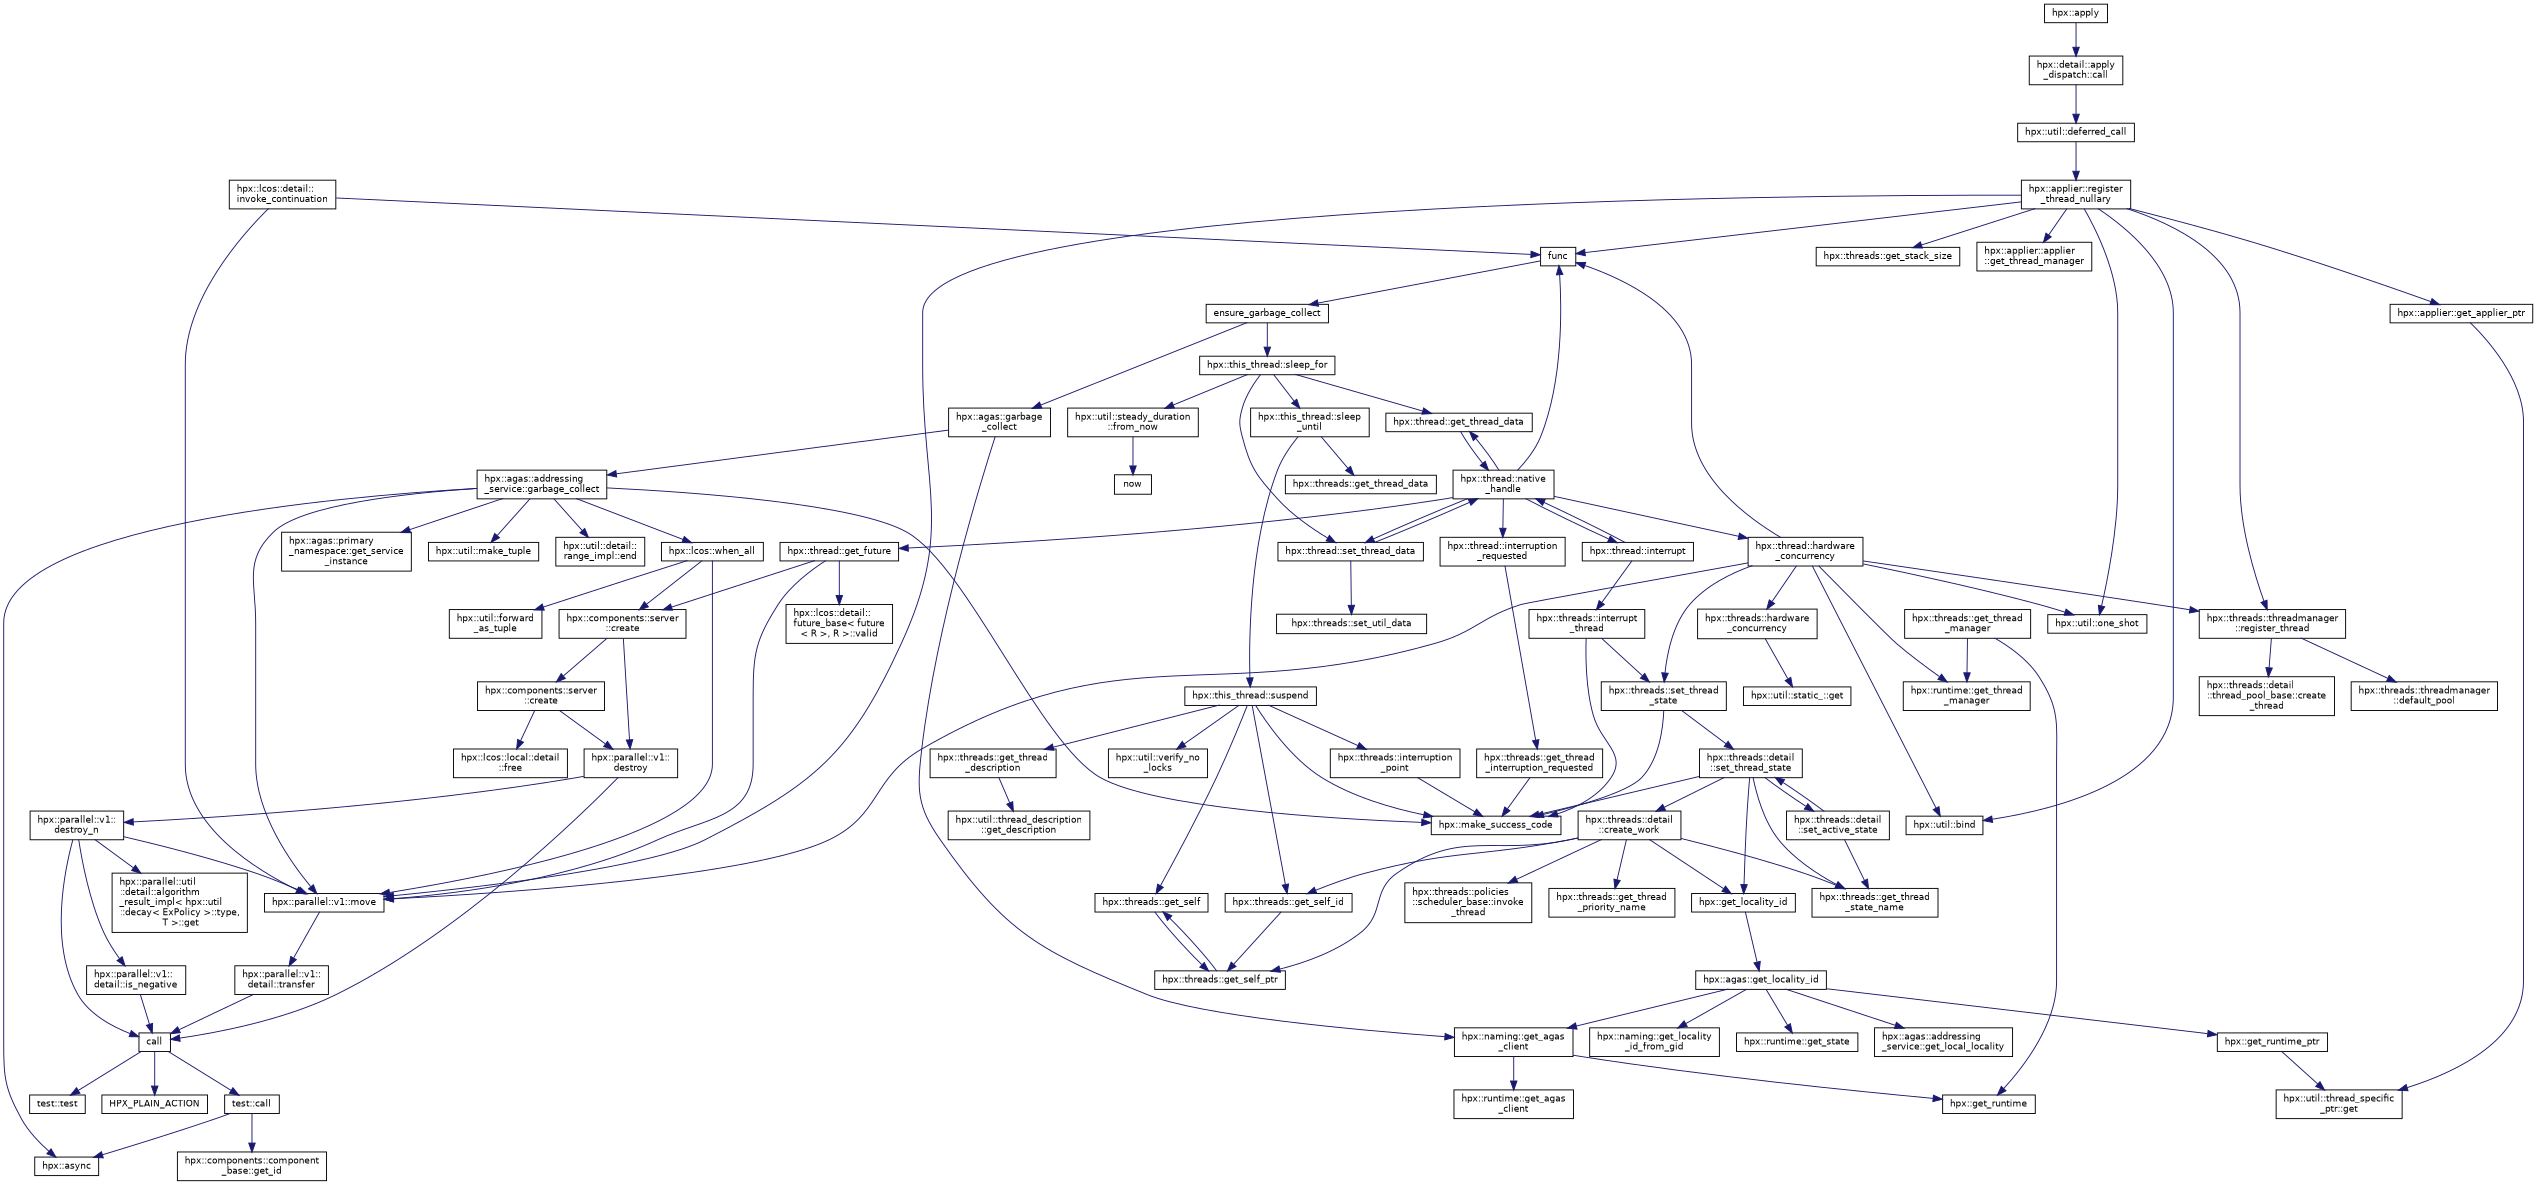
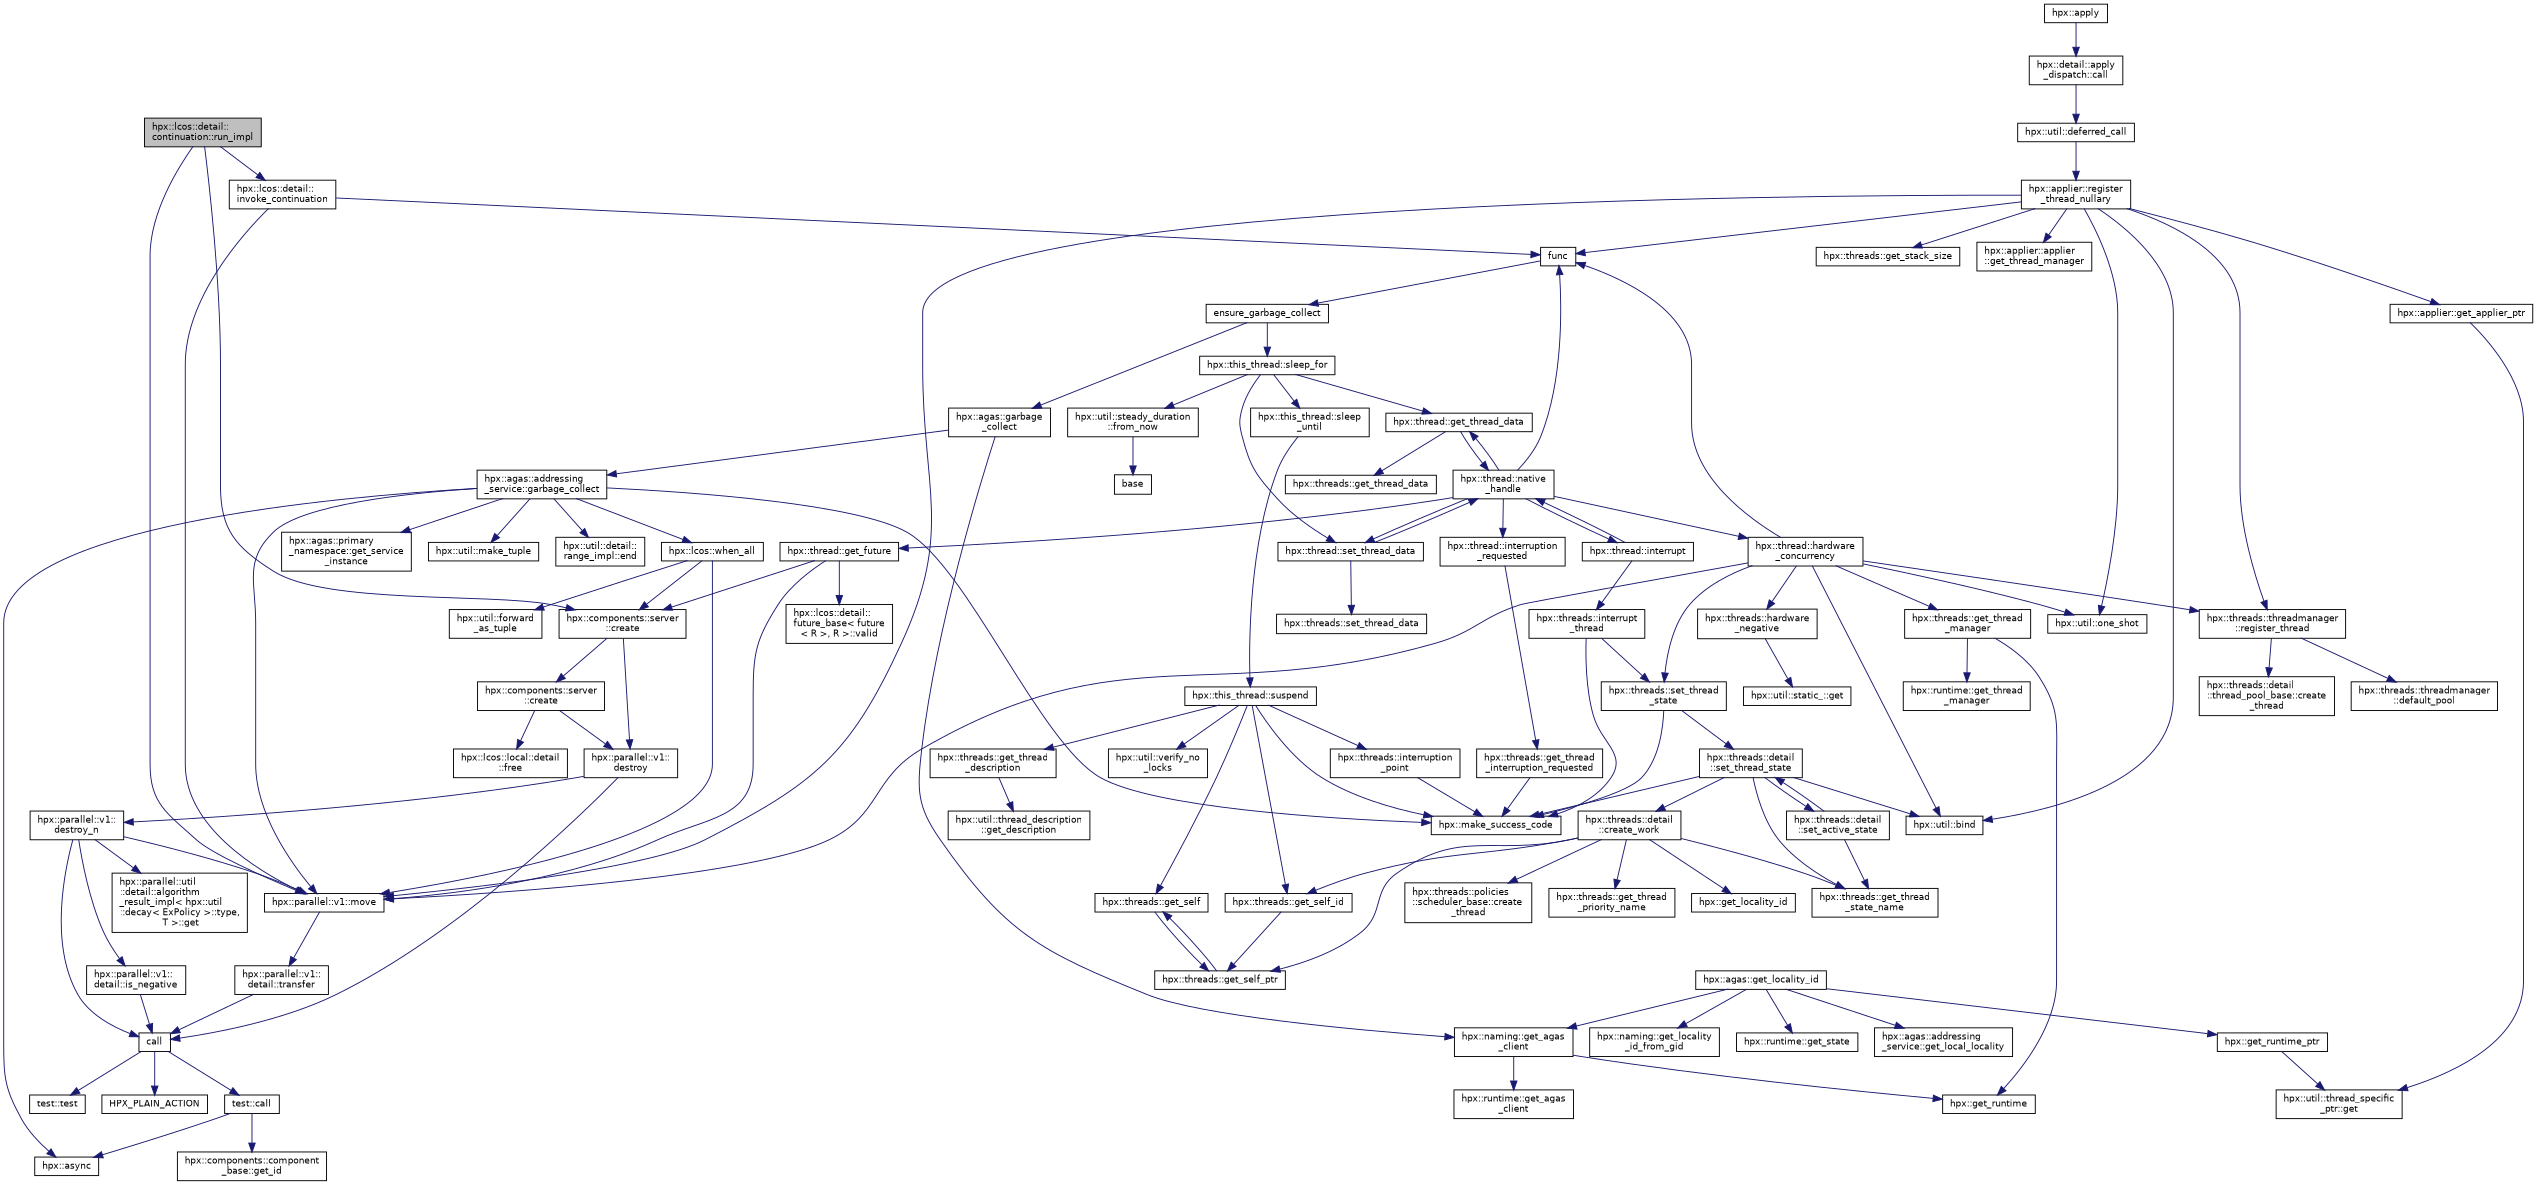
node "hpx::lcos::detail:: continuation::run_impl": added
edge "hpx::this_thread::sleep _until" -> "hpx::threads::get_thread_data": now "hpx::thread::get_thread_data" -> "hpx::threads::get_thread_data"
node "now": label "now" -> "base"
node "hpx::threads::set_util_data": label "hpx::threads::set_util_data" -> "hpx::threads::set_thread_data"
node "hpx::threads::hardware _concurrency": label "hpx::threads::hardware _concurrency" -> "hpx::threads::hardware _negative"
edge "hpx::thread::hardware _concurrency" -> "hpx::runtime::get_thread _manager": now "hpx::thread::hardware _concurrency" -> "hpx::threads::get_thread _manager"
edge "hpx::threads::detail ::set_thread_state" -> "hpx::get_locality_id": now "hpx::threads::detail ::set_thread_state" -> "hpx::util::bind"
node "hpx::threads::policies ::scheduler_base::invoke _thread": label "hpx::threads::policies ::scheduler_base::invoke _thread" -> "hpx::threads::policies ::scheduler_base::create _thread"
edge "hpx::get_locality_id" -> "hpx::agas::get_locality_id": removed
